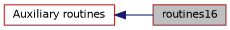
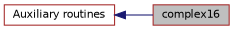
node "routines16": label "routines16" -> "complex16"
